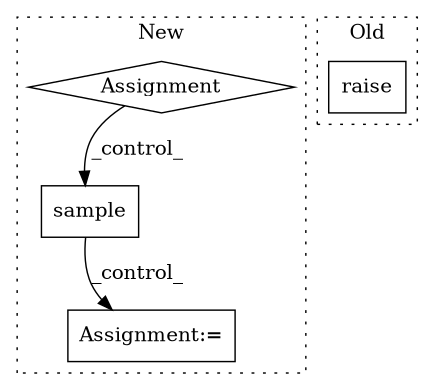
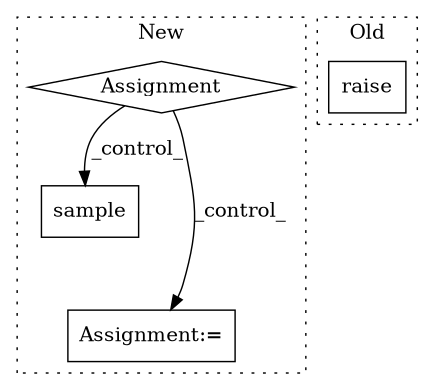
edge "sample" -> "Assignment:=": now "Assignment" -> "Assignment:="
